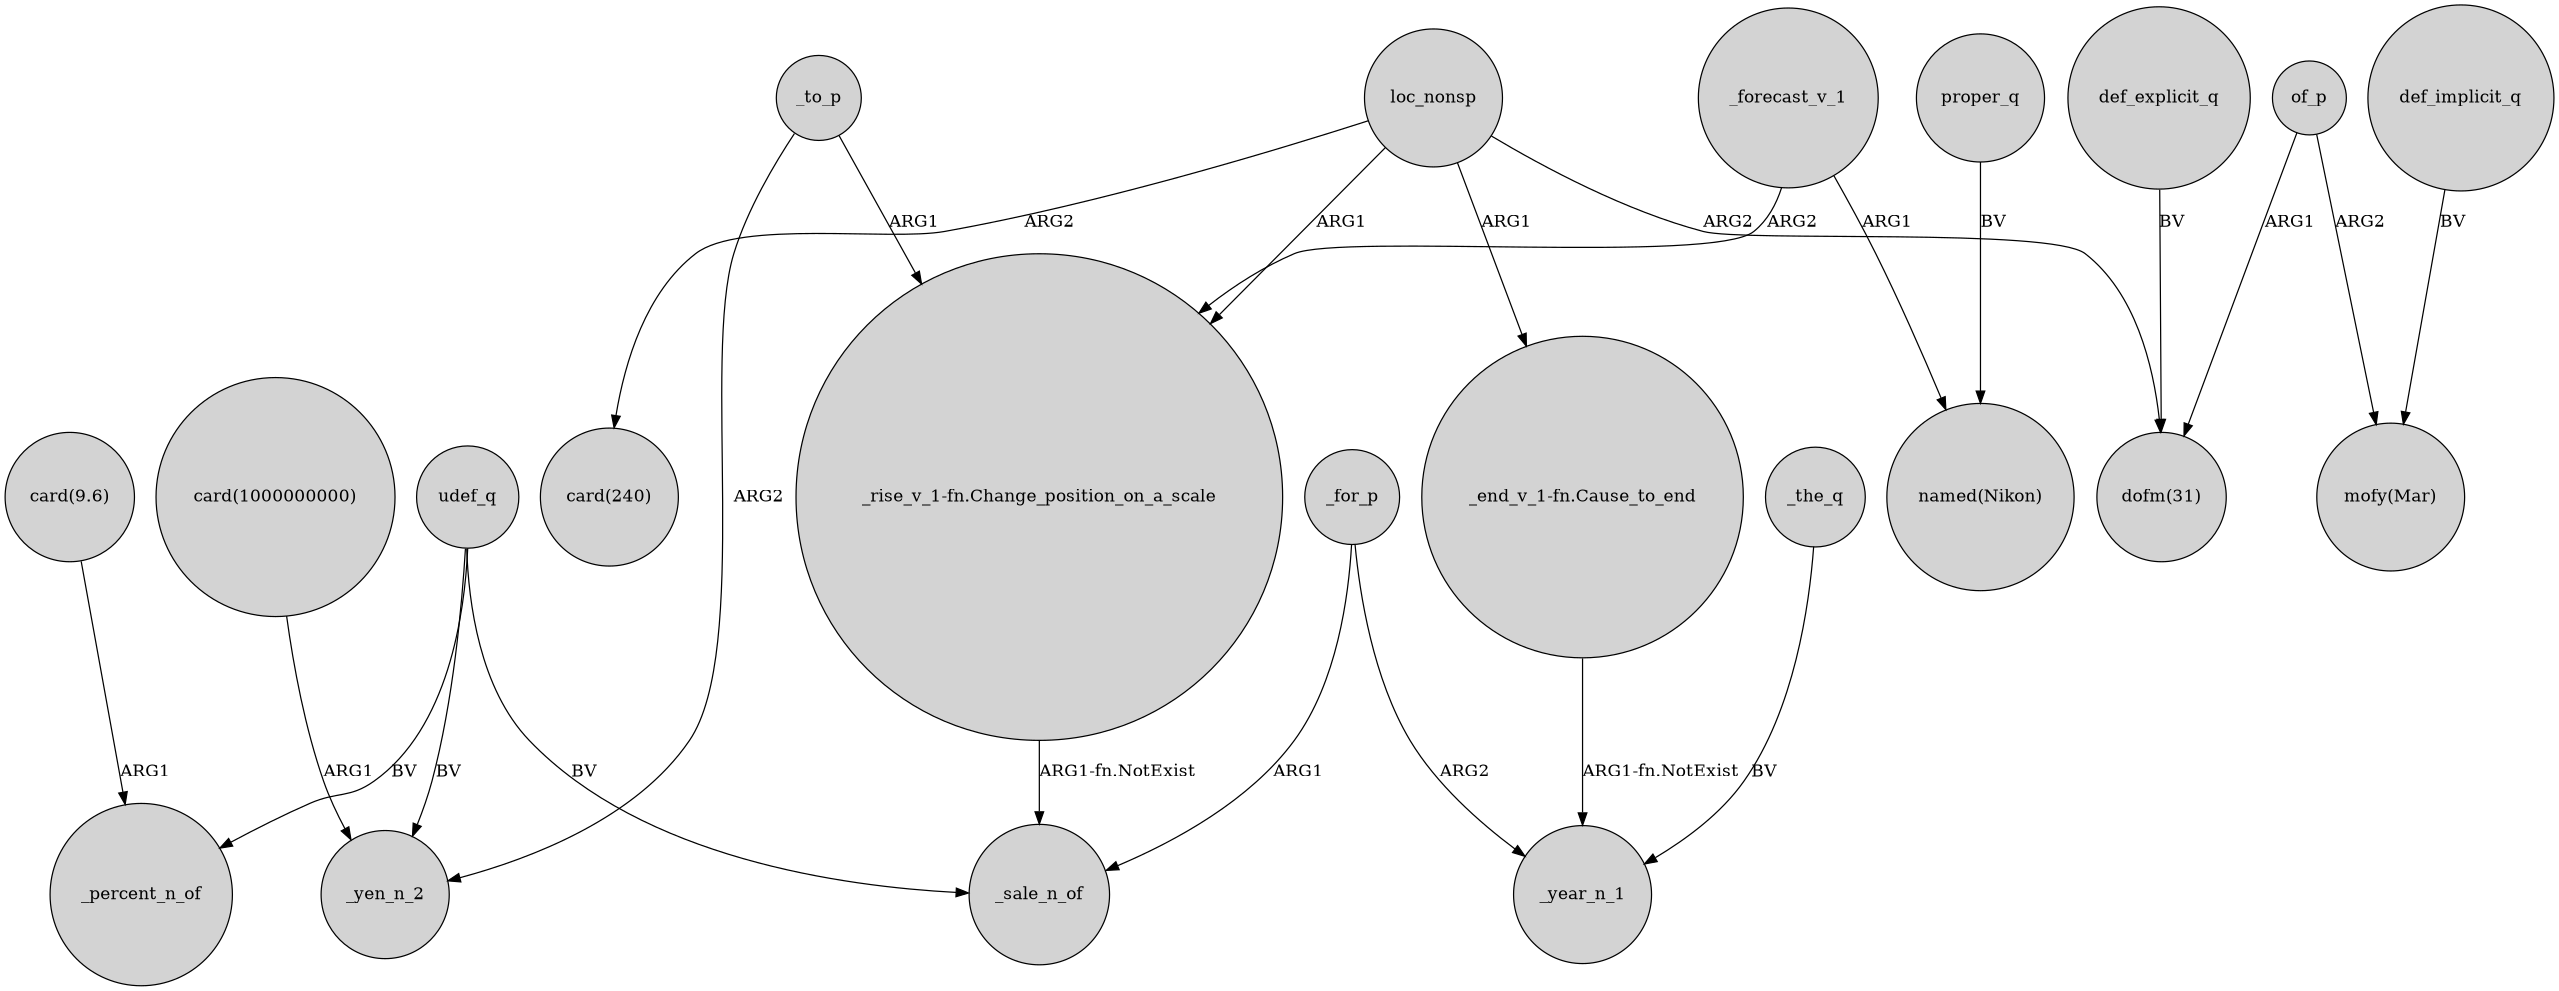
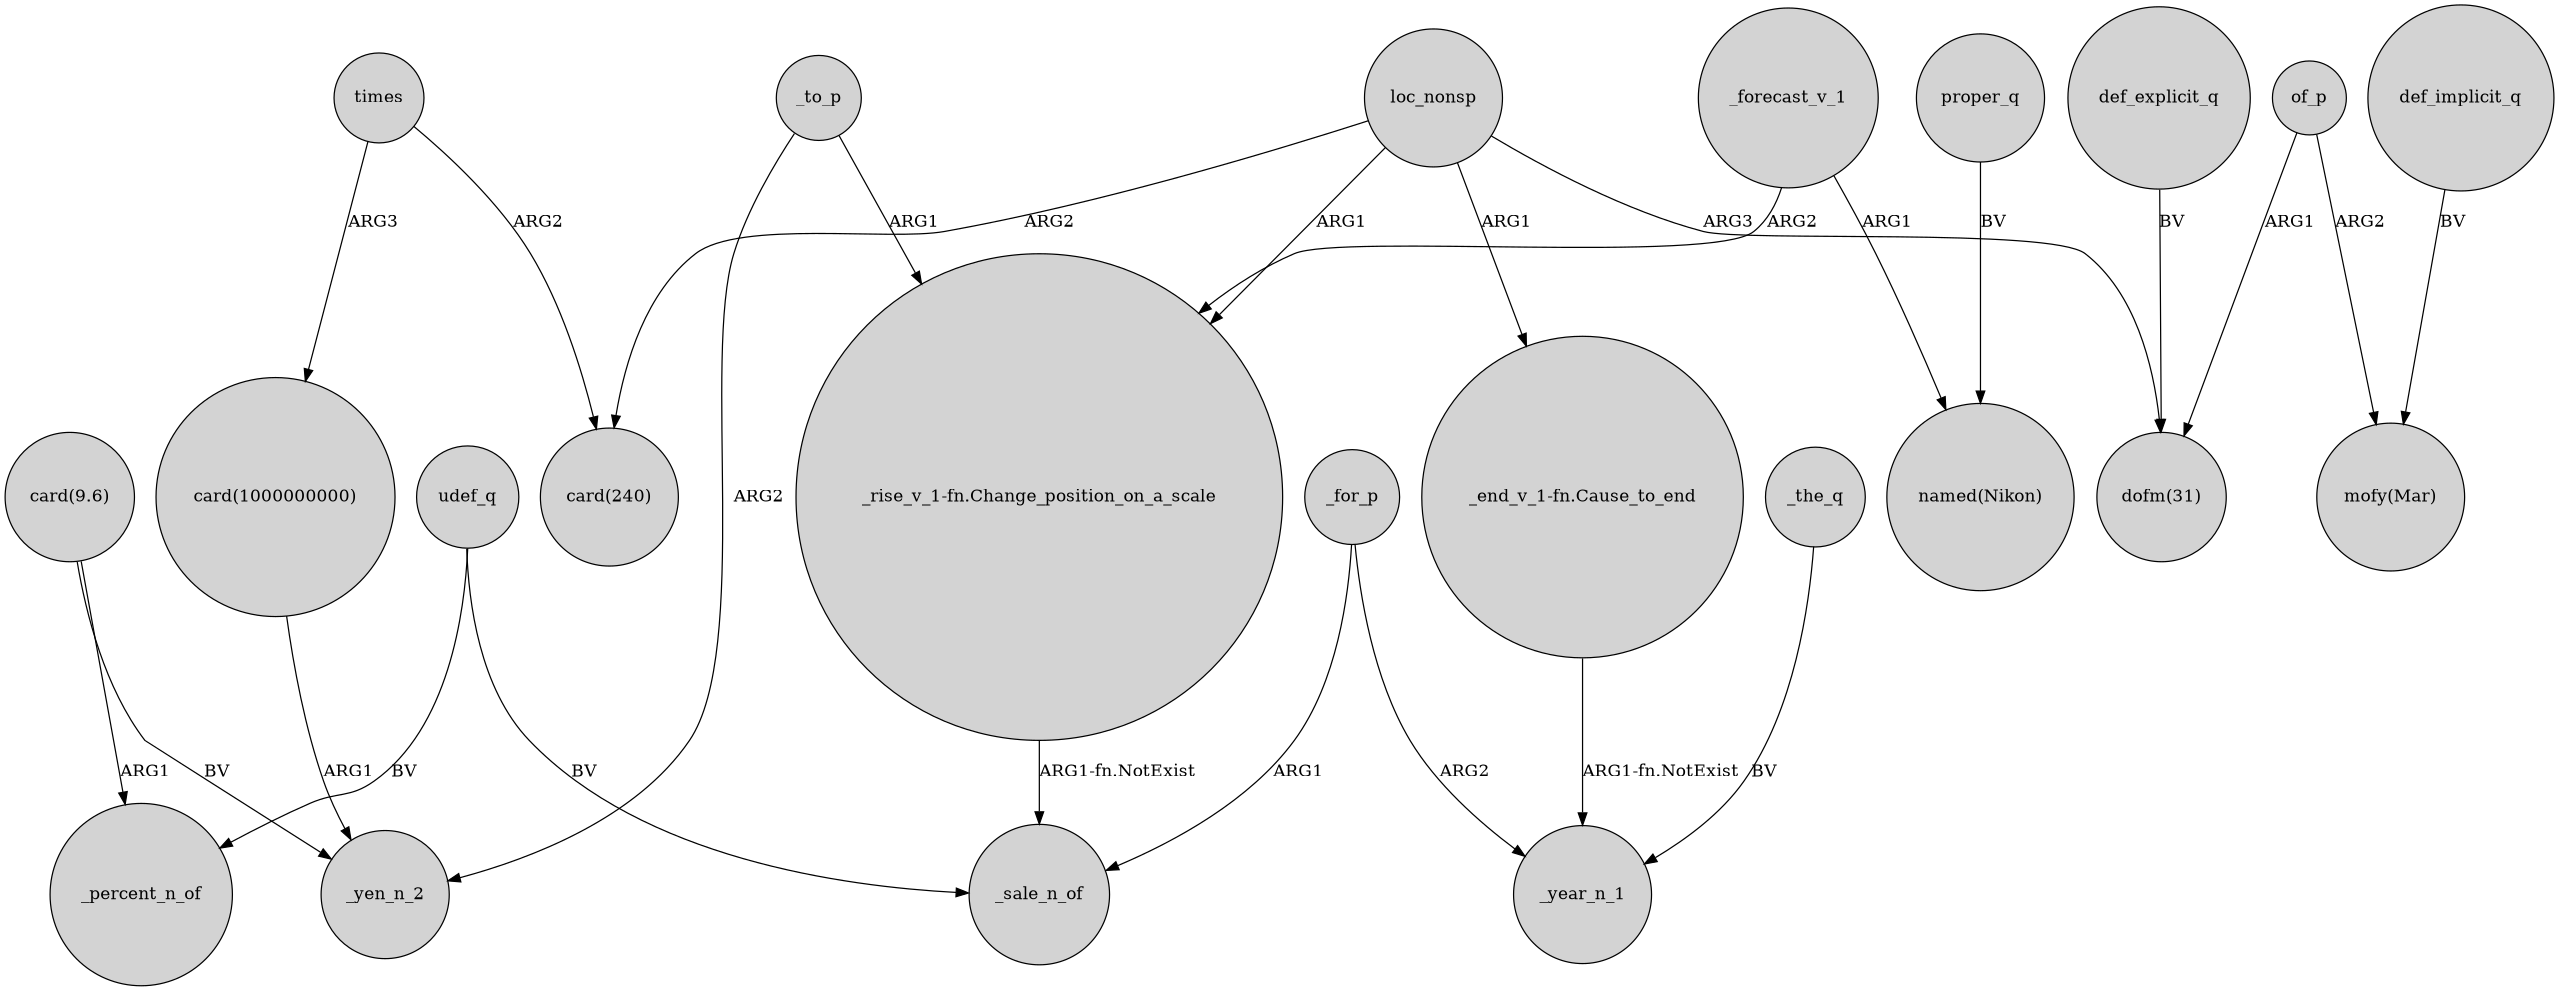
node "times": added
edge "loc_nonsp" -> "dofm(31)": label "ARG2" -> "ARG3"
edge "udef_q" -> "_yen_n_2": now "card(9.6)" -> "_yen_n_2"
